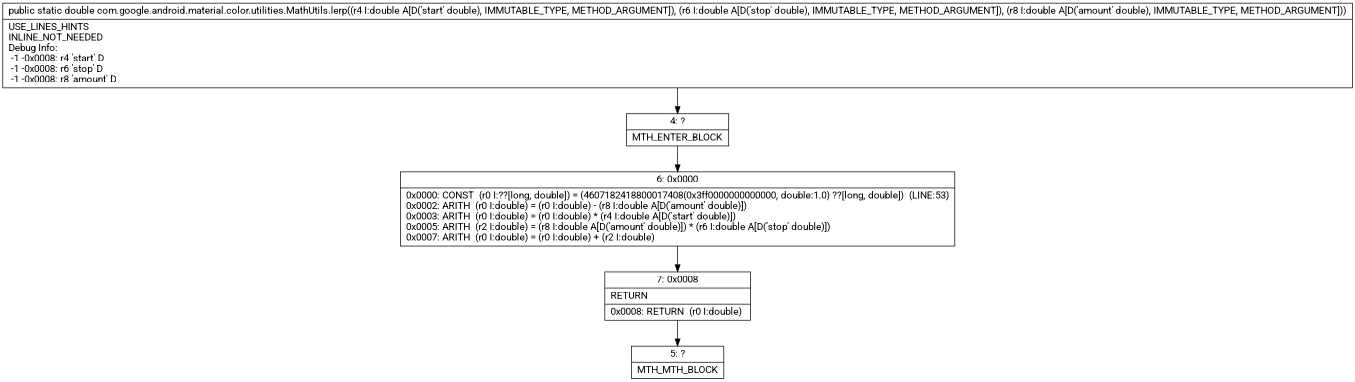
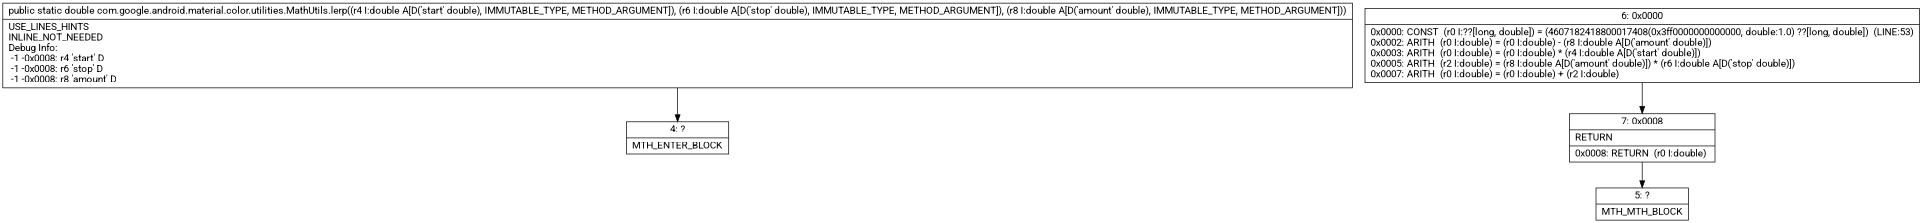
edge "4: ?" -> "6: 0x0000": removed
